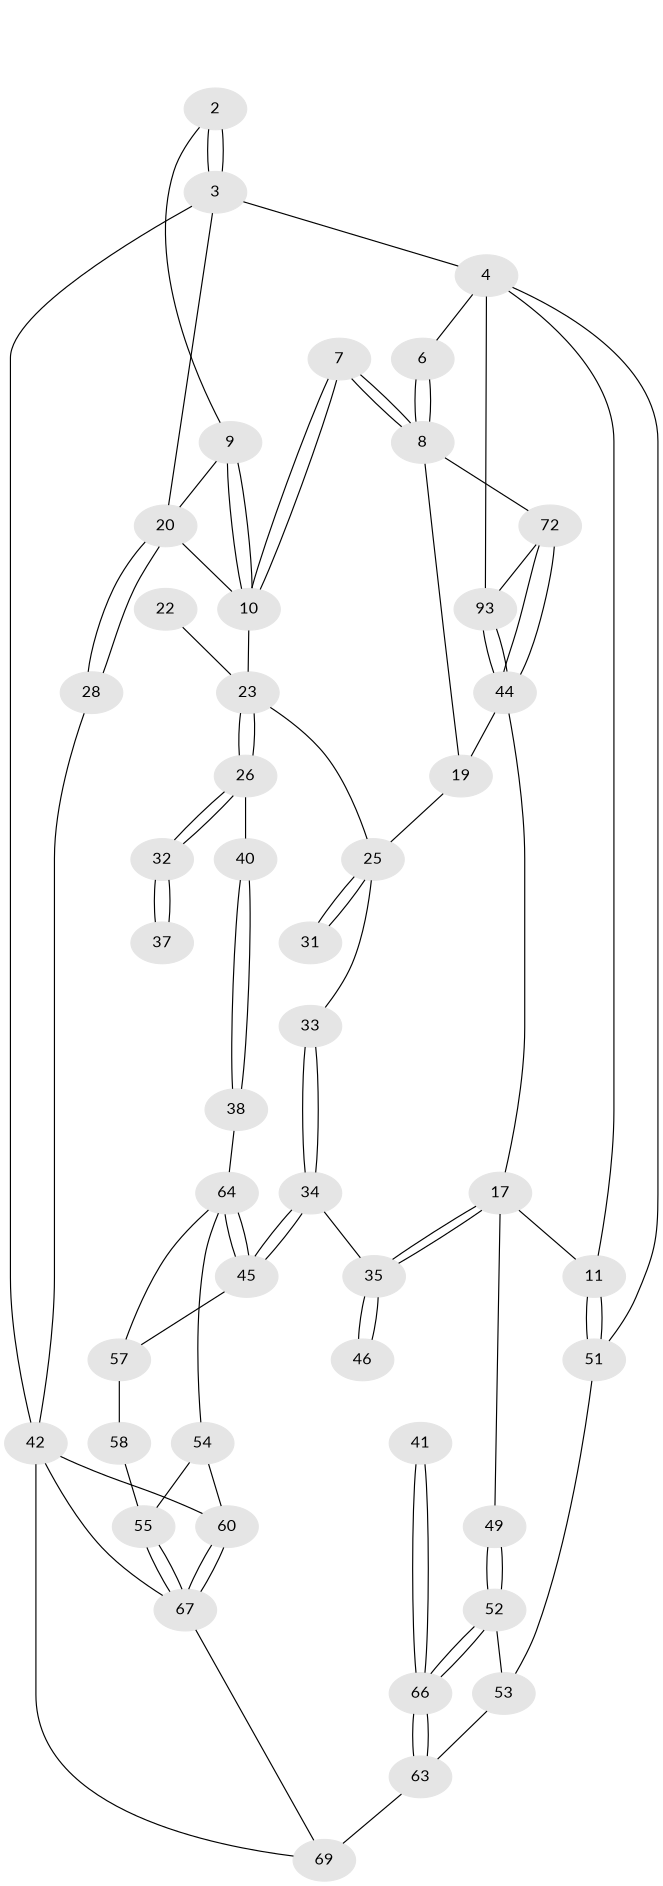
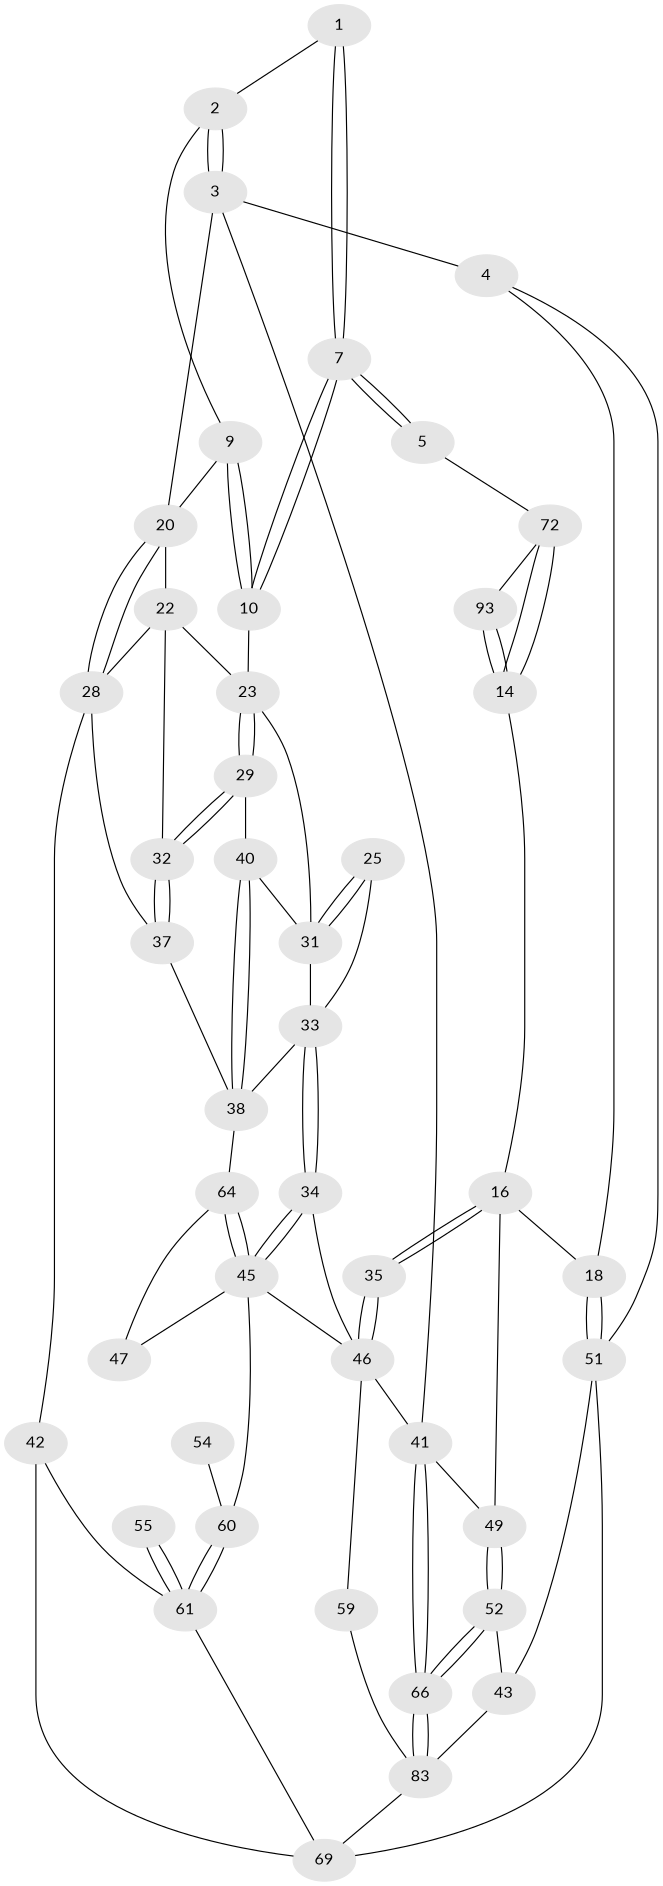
node "1": added
node "6": removed
node "8": label "8" -> "5"
edge "4" -- "93": removed
edge "20" -- "10": now "20" -- "22"
edge "22" -- "28": added
node "44": label "44" -> "14"
edge "22" -- "32": added
edge "23" -- "25": now "23" -- "31"
edge "3" -- "42": now "3" -- "41"
node "26": label "26" -> "29"
node "19": removed
edge "28" -- "37": added
edge "40" -- "31": added
edge "31" -- "33": added
edge "37" -- "38": added
edge "33" -- "38": added
node "17": label "17" -> "16"
edge "34" -- "35": now "34" -- "46"
node "11": label "11" -> "18"
edge "64" -- "54": removed
edge "45" -- "46": added
node "57": label "57" -> "47"
edge "46" -- "41": added
node "58": removed
edge "42" -- "60": now "45" -- "60"
edge "54" -- "55": removed
edge "41" -- "49": added
node "67": label "67" -> "61"
node "59": added
node "53": label "53" -> "43"
edge "51" -- "69": added
node "63": label "63" -> "83"
